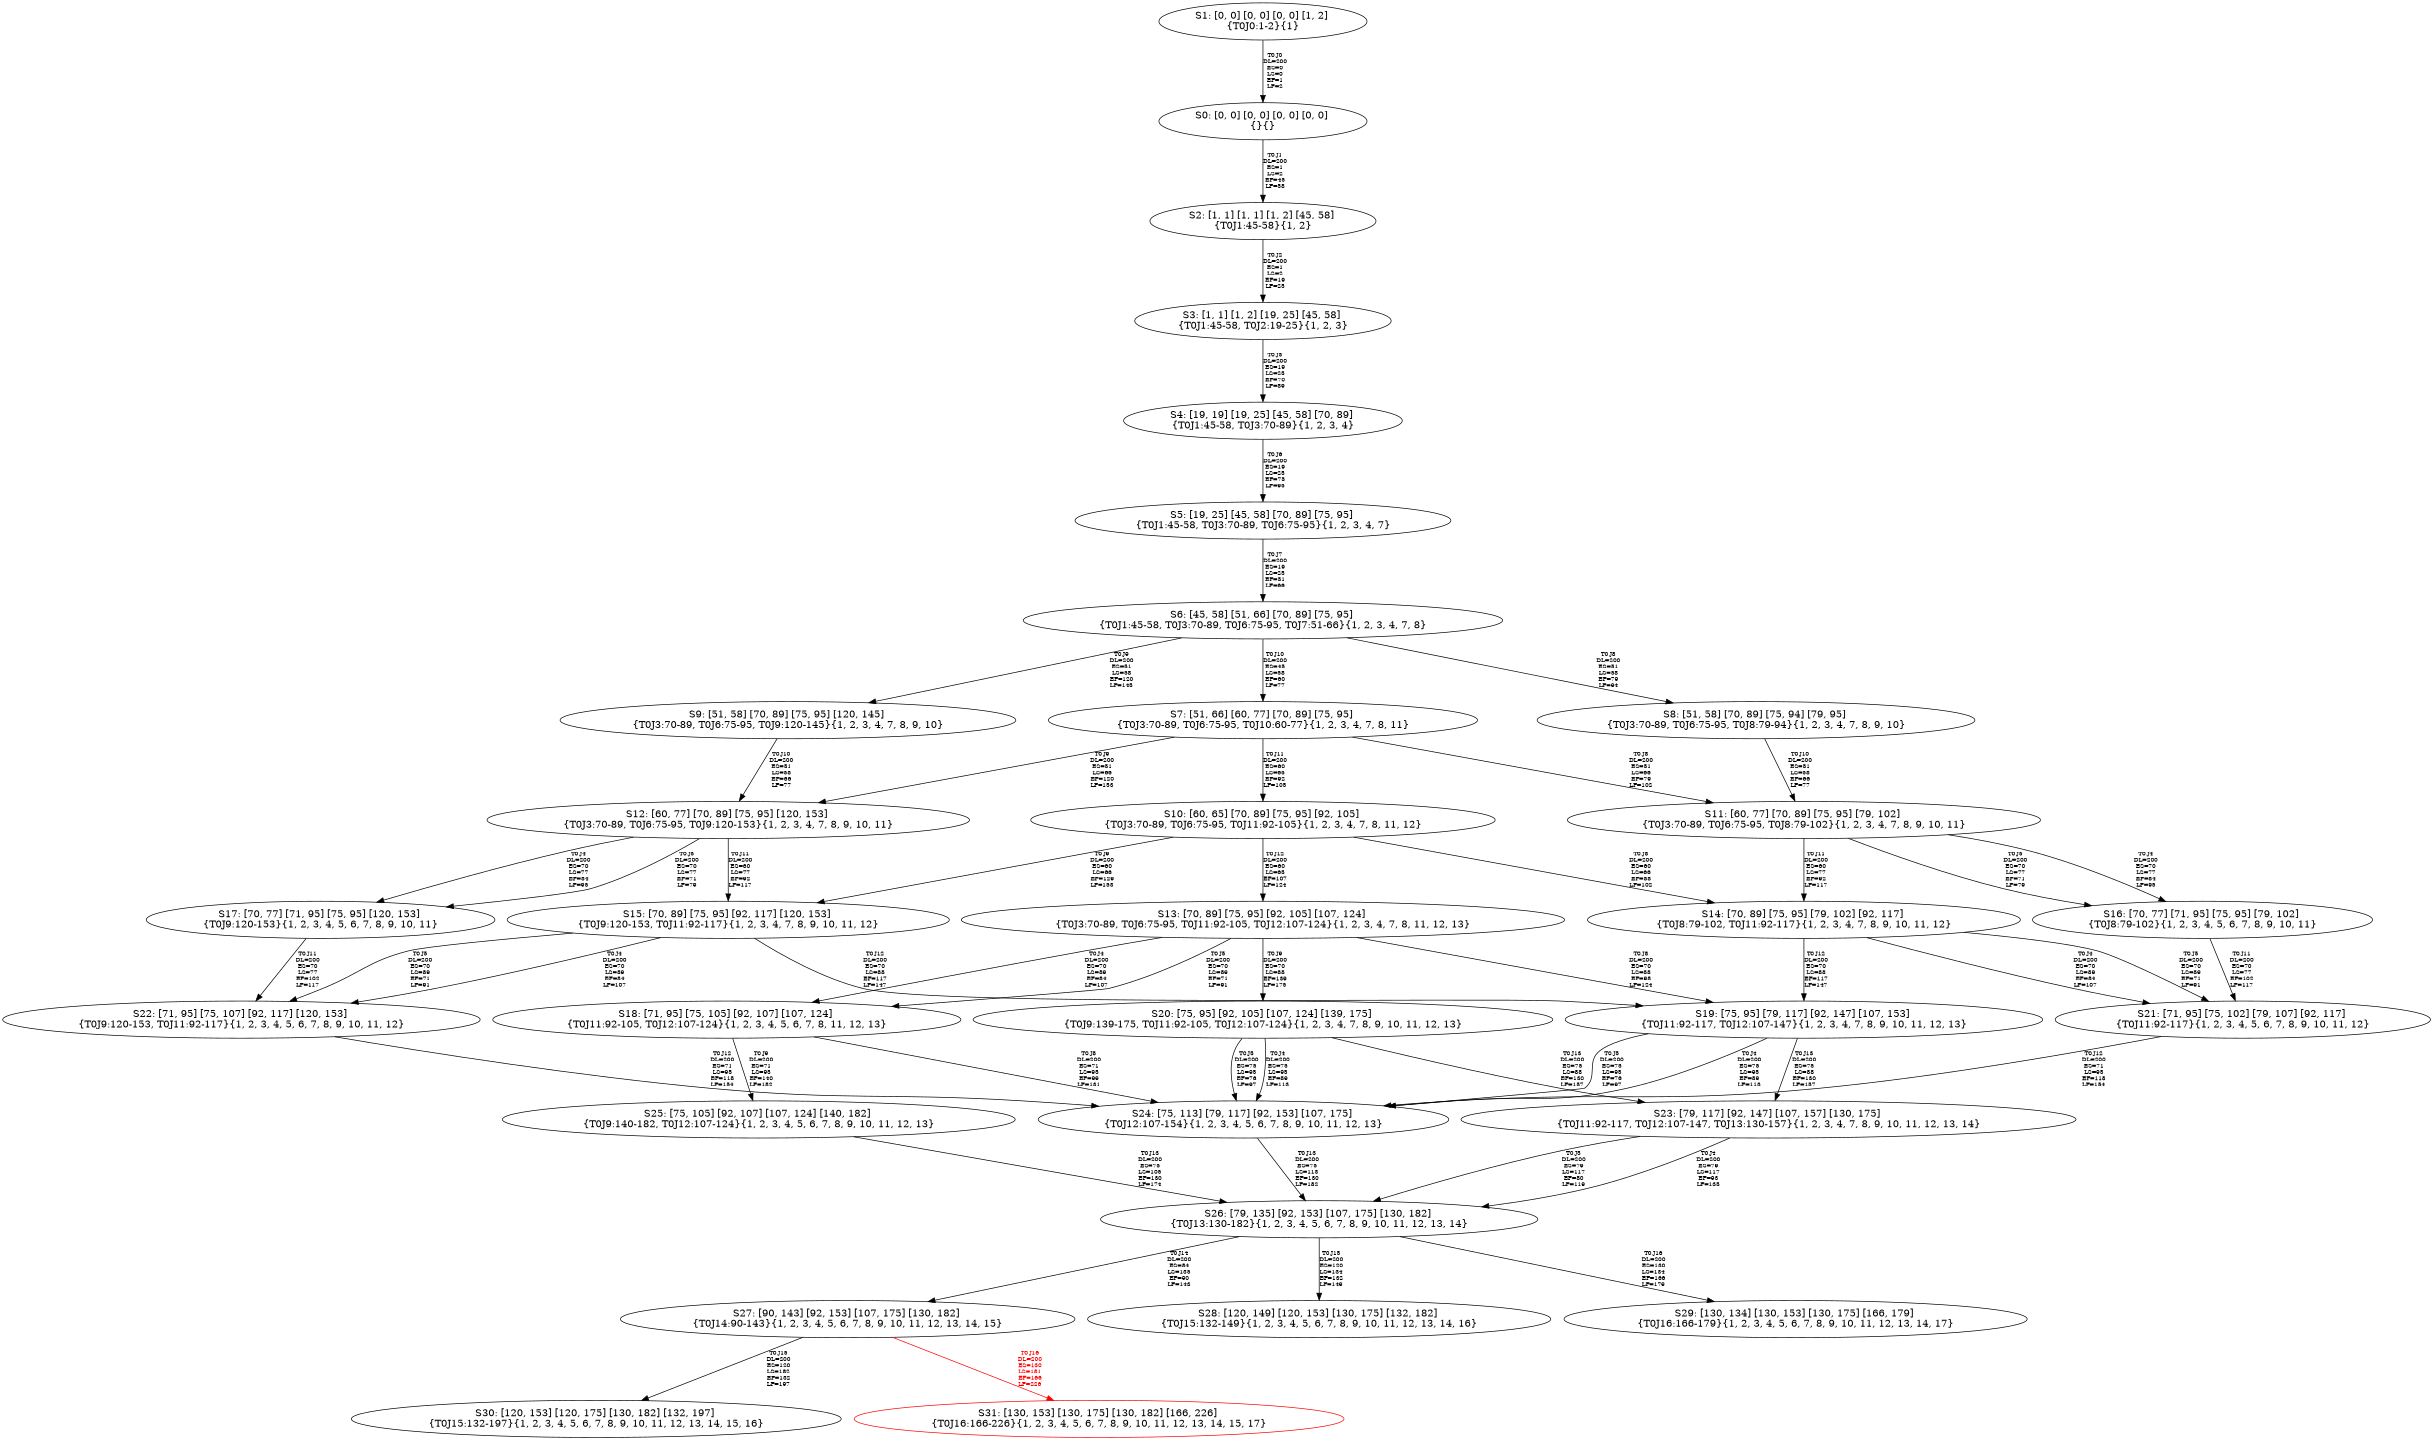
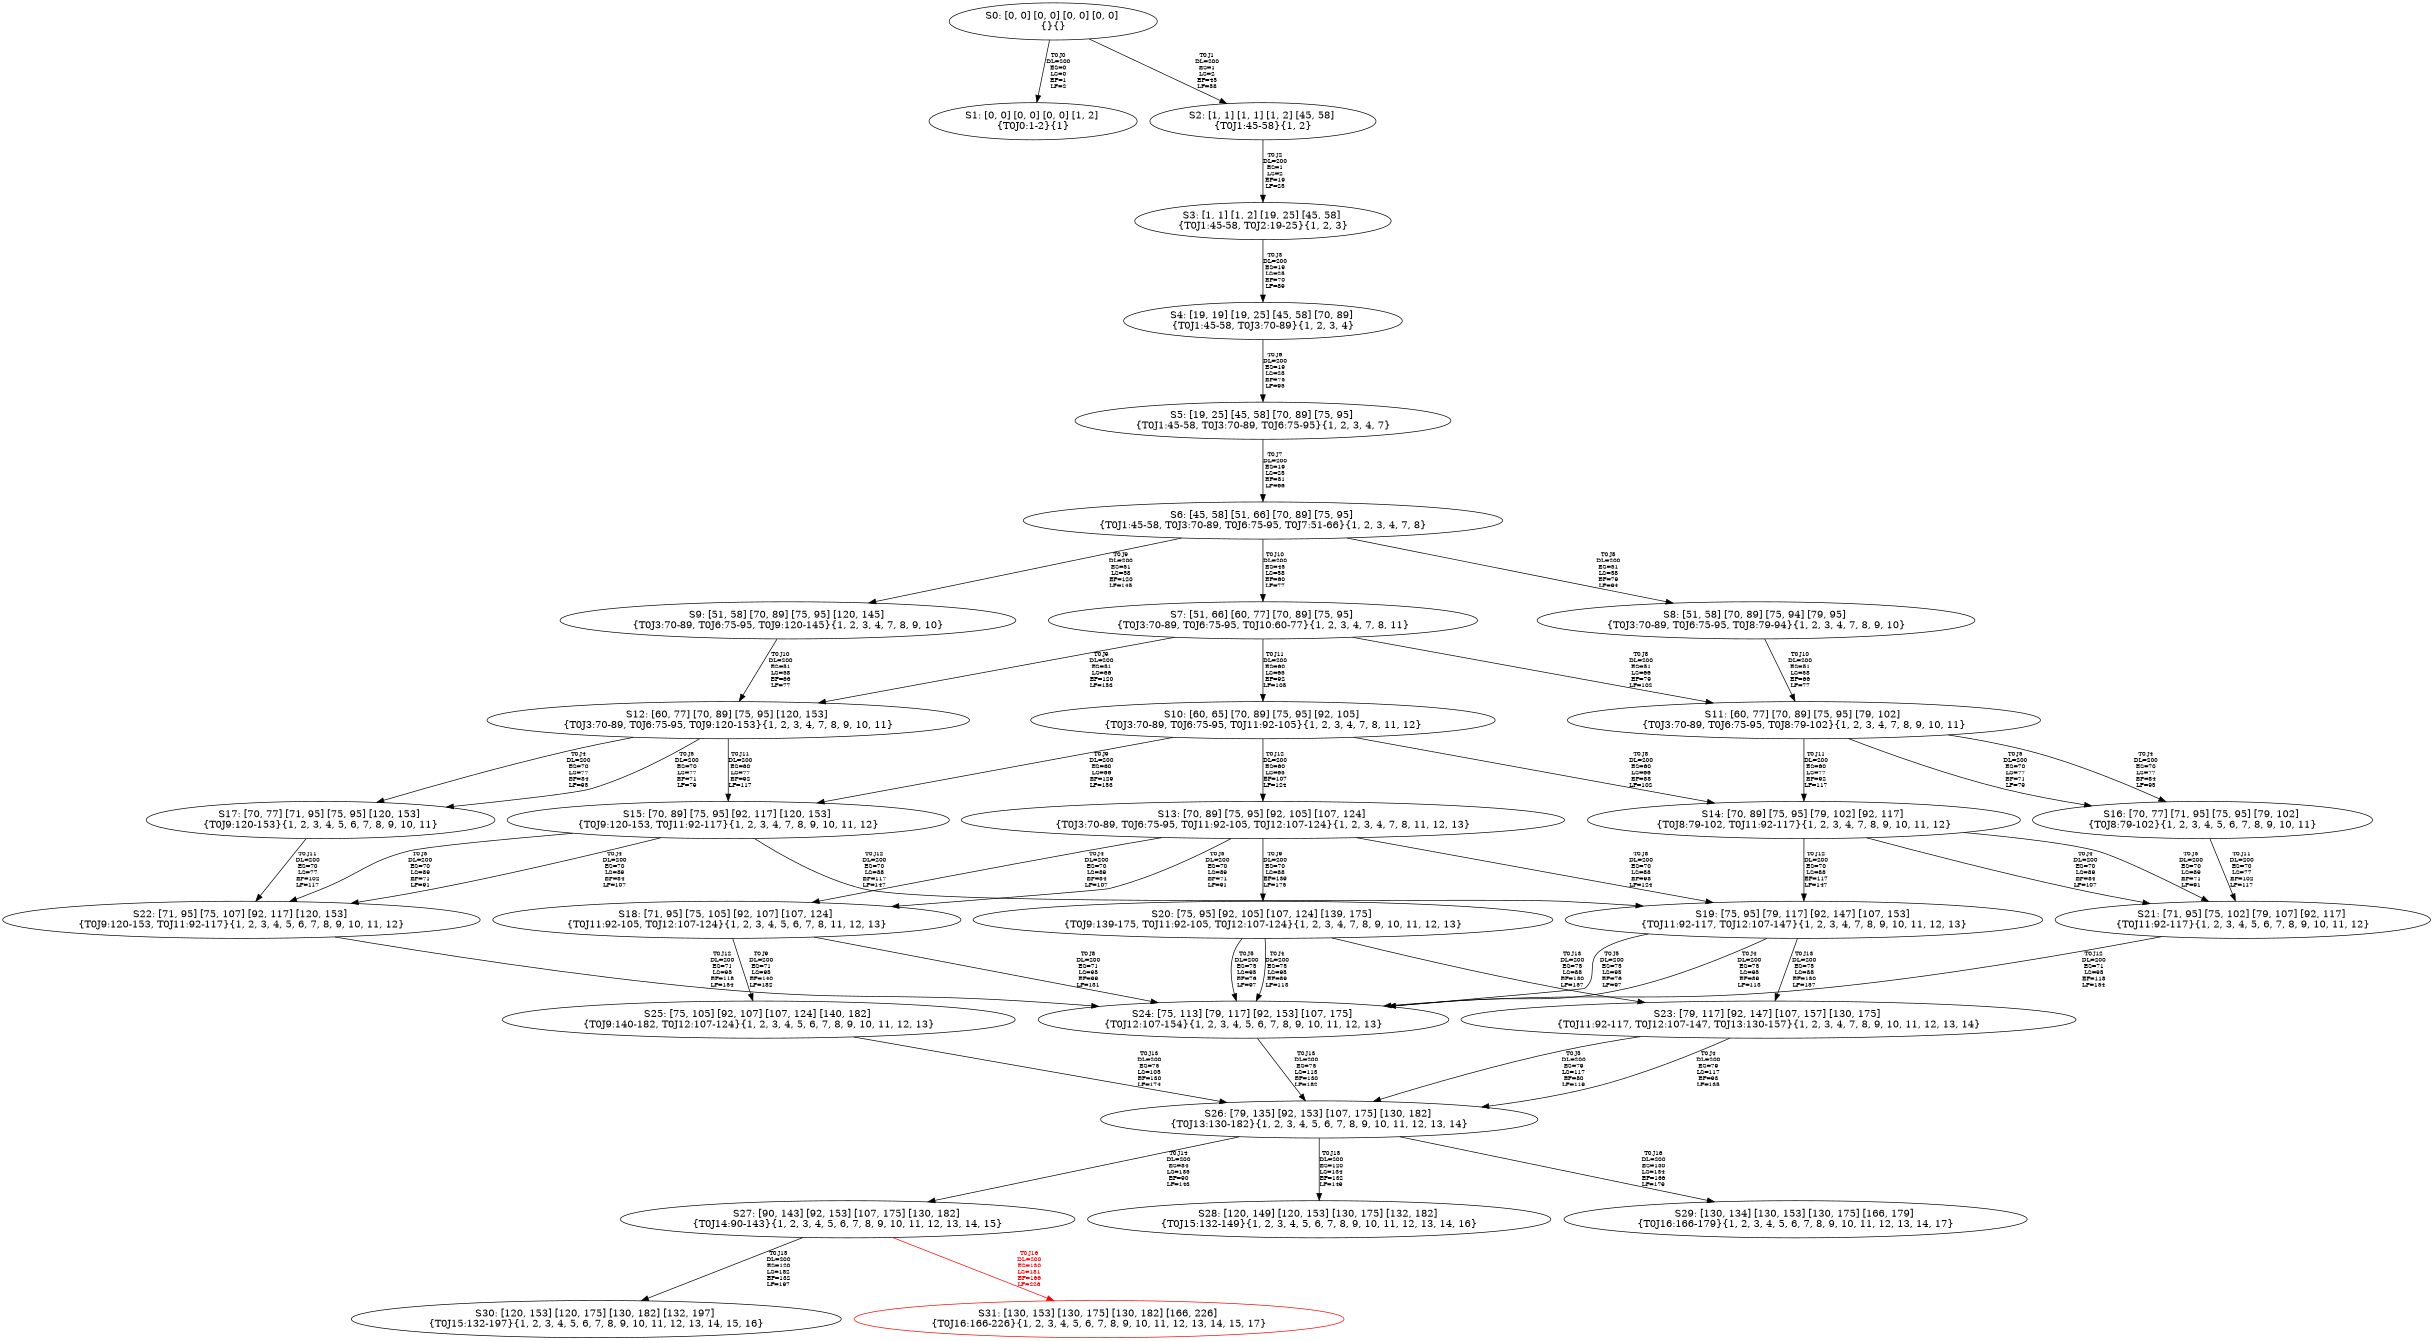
edge "S1: [0, 0] [0, 0] [0, 0] [1, 2] {T0J0:1-2}{1}" -> "S0: [0, 0] [0, 0] [0, 0] [0, 0] {}{}": reversed
